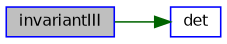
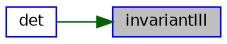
edge "invariantIII" -> "det": reversed
